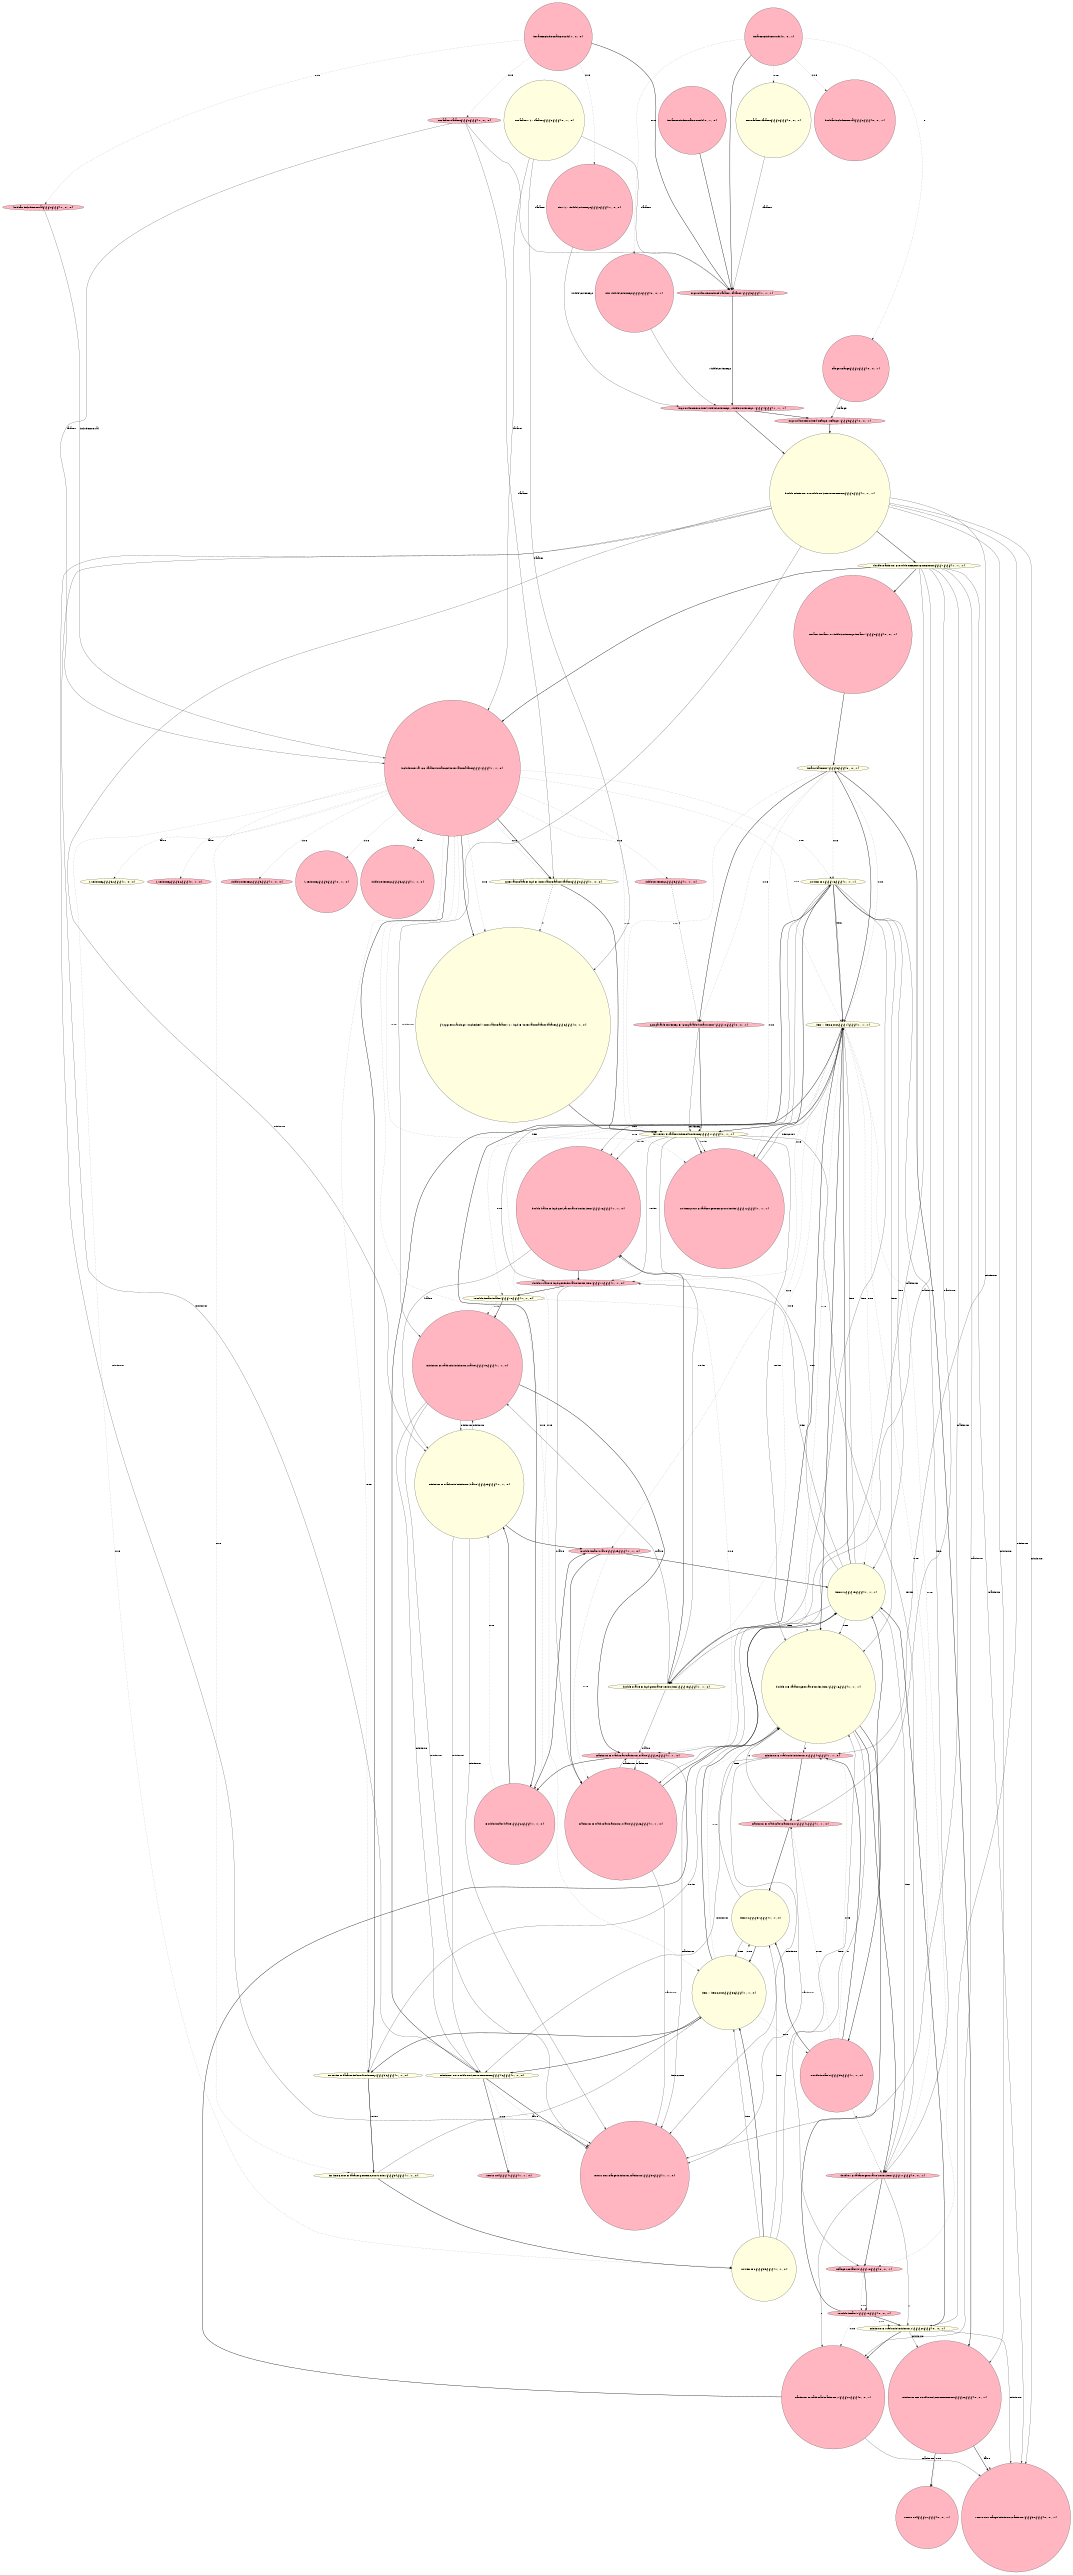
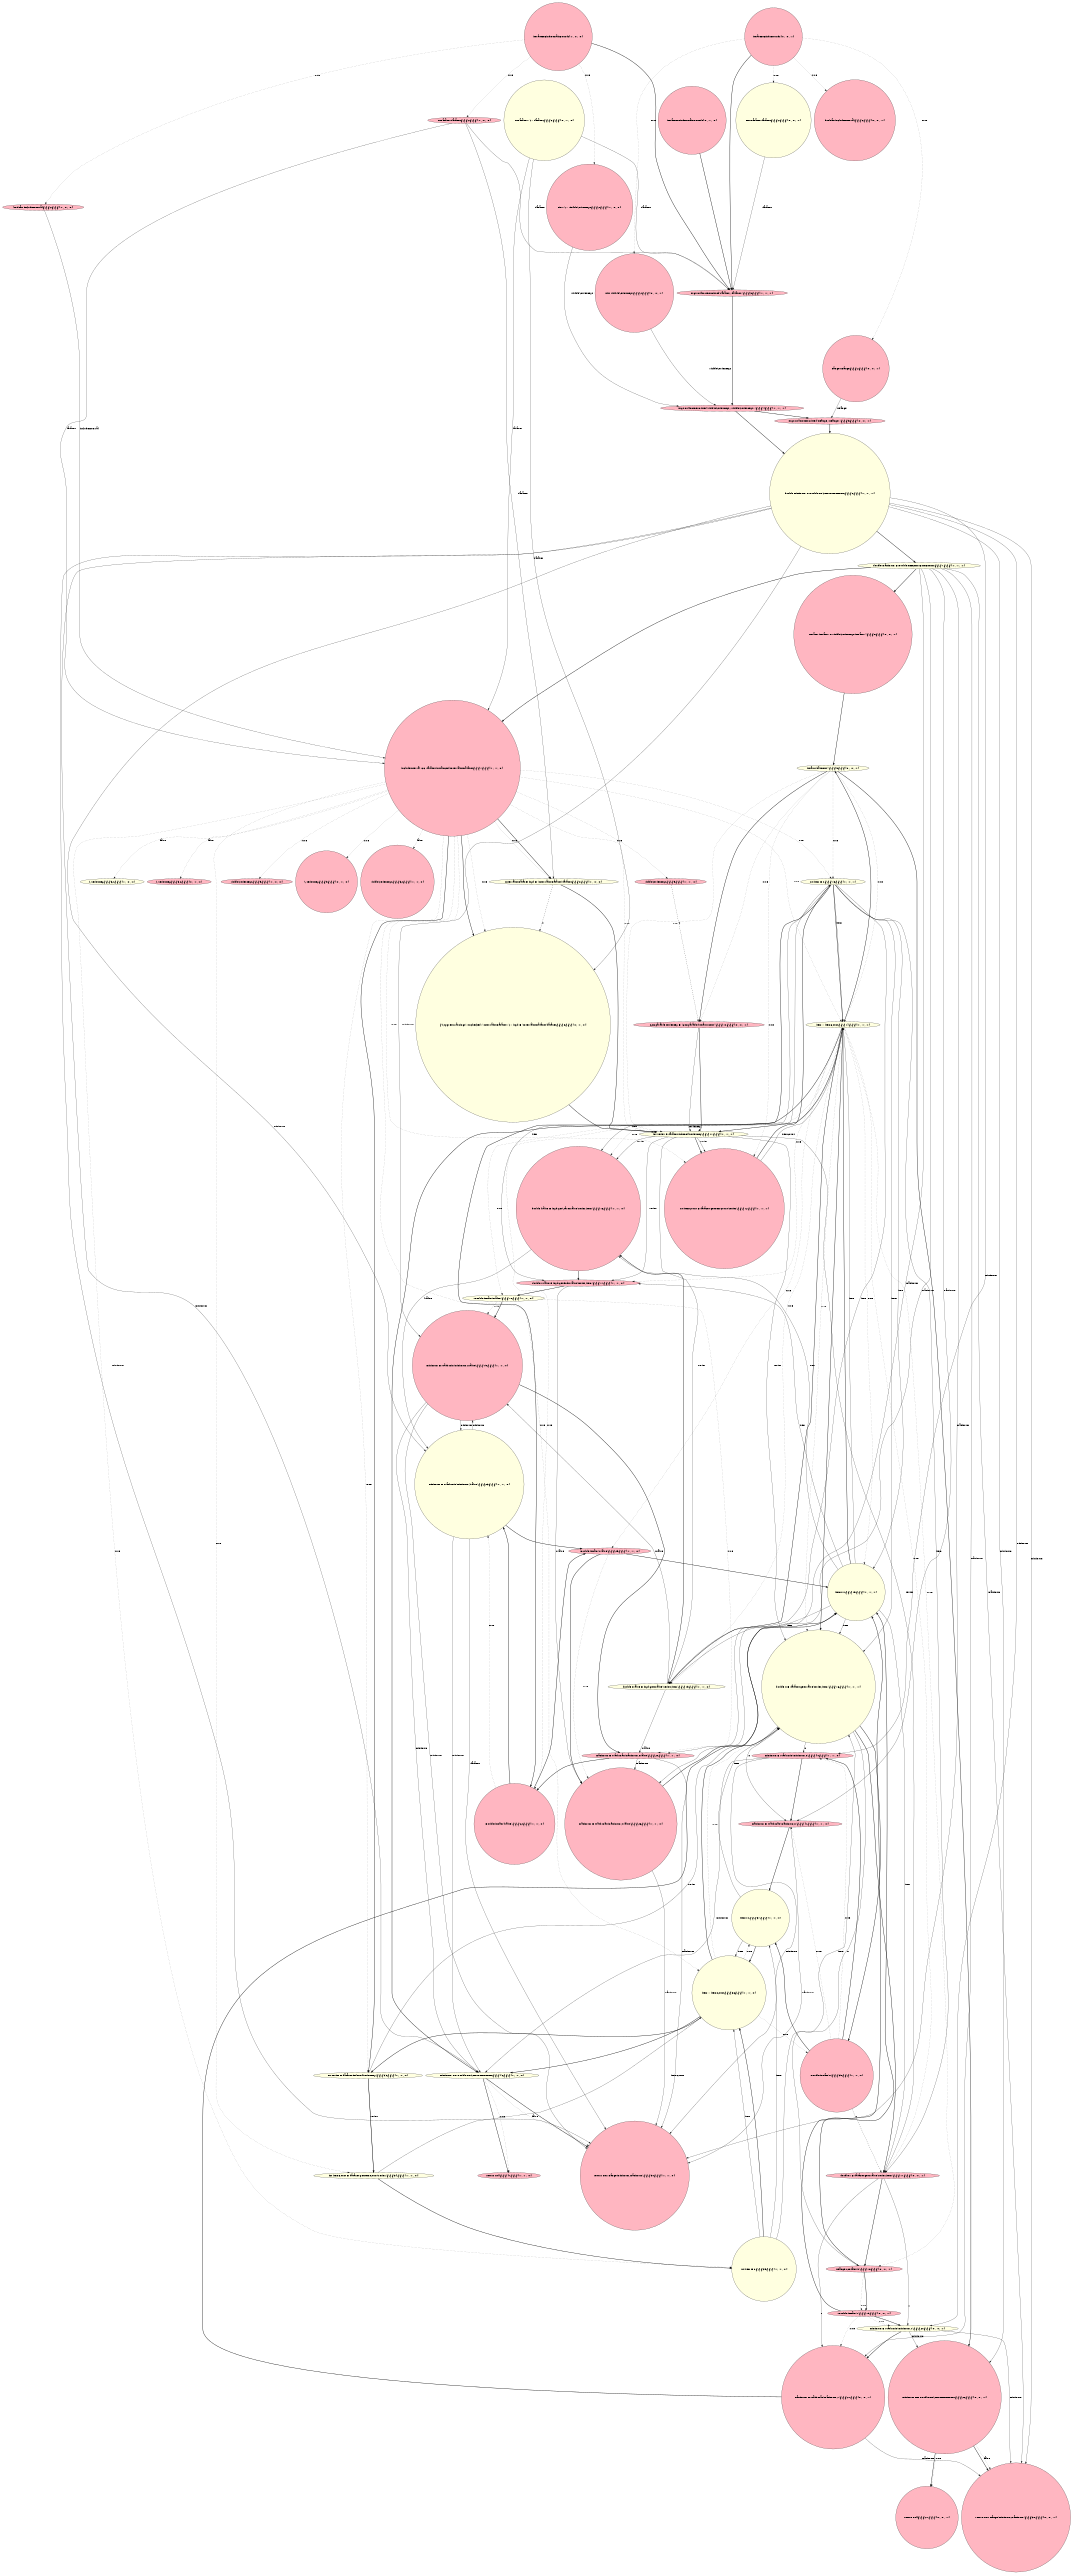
edge "iterateToFindZBounds['0', '0', '1']" -> "Range xRange@@@2@@@['0', '0', '1']": label "0" -> "true"
edge "minimum = Math.min(minimum,lvalue)@@@23@@@['1', '1', '0']" -> "return new Range(minimum,maximum)@@@50@@@['1', '1', '0']": label "minimum" -> "dataset"
edge "maximum = Math.max(maximum,uvalue)@@@26@@@['1', '1', '0']" -> "maximum = Math.max(maximum,xvalue)@@@20@@@['1', '1', '0']": removed, label "maximum"
edge "minimum = Math.min(minimum,z)@@@20@@@['0', '0', '1']" -> "item++@@@15@@@['1', '1', '1']": now "xRange.contains(x)@@@18@@@['0', '0', '1']" -> "item++@@@15@@@['1', '1', '1']"
